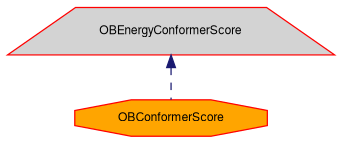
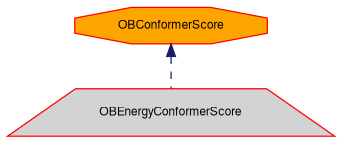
edge "OBConformerScore" -> "OBEnergyConformerScore": reversed
